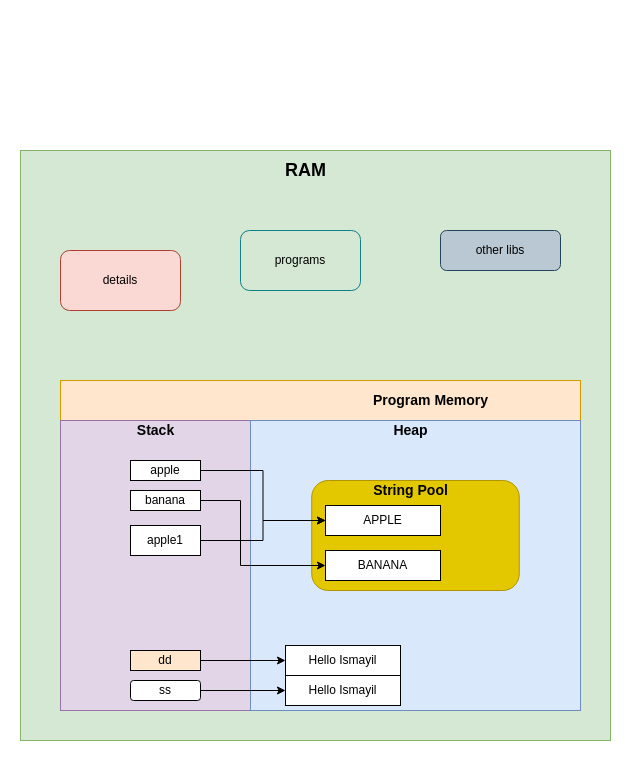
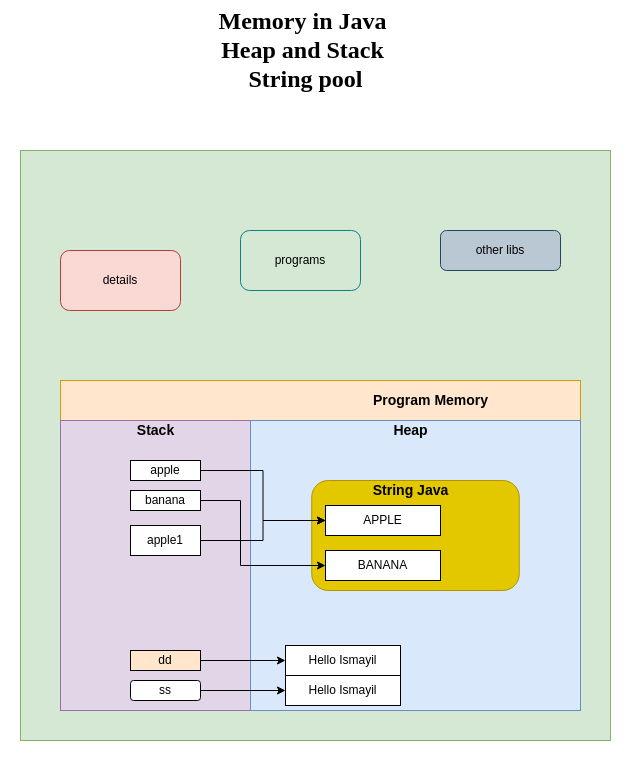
node "Memory in Java Heap and Stack String pool": added
node "RAM": removed
node "String Pool": label "String Pool" -> "String Java"
